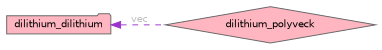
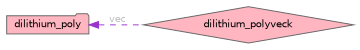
node "dilithium_dilithium": label "dilithium_dilithium" -> "dilithium_poly"
